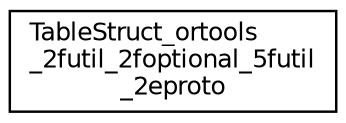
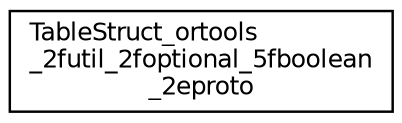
node "TableStruct_ortools _2futil_2foptional_5futil _2eproto": label "TableStruct_ortools _2futil_2foptional_5futil _2eproto" -> "TableStruct_ortools _2futil_2foptional_5fboolean _2eproto"
